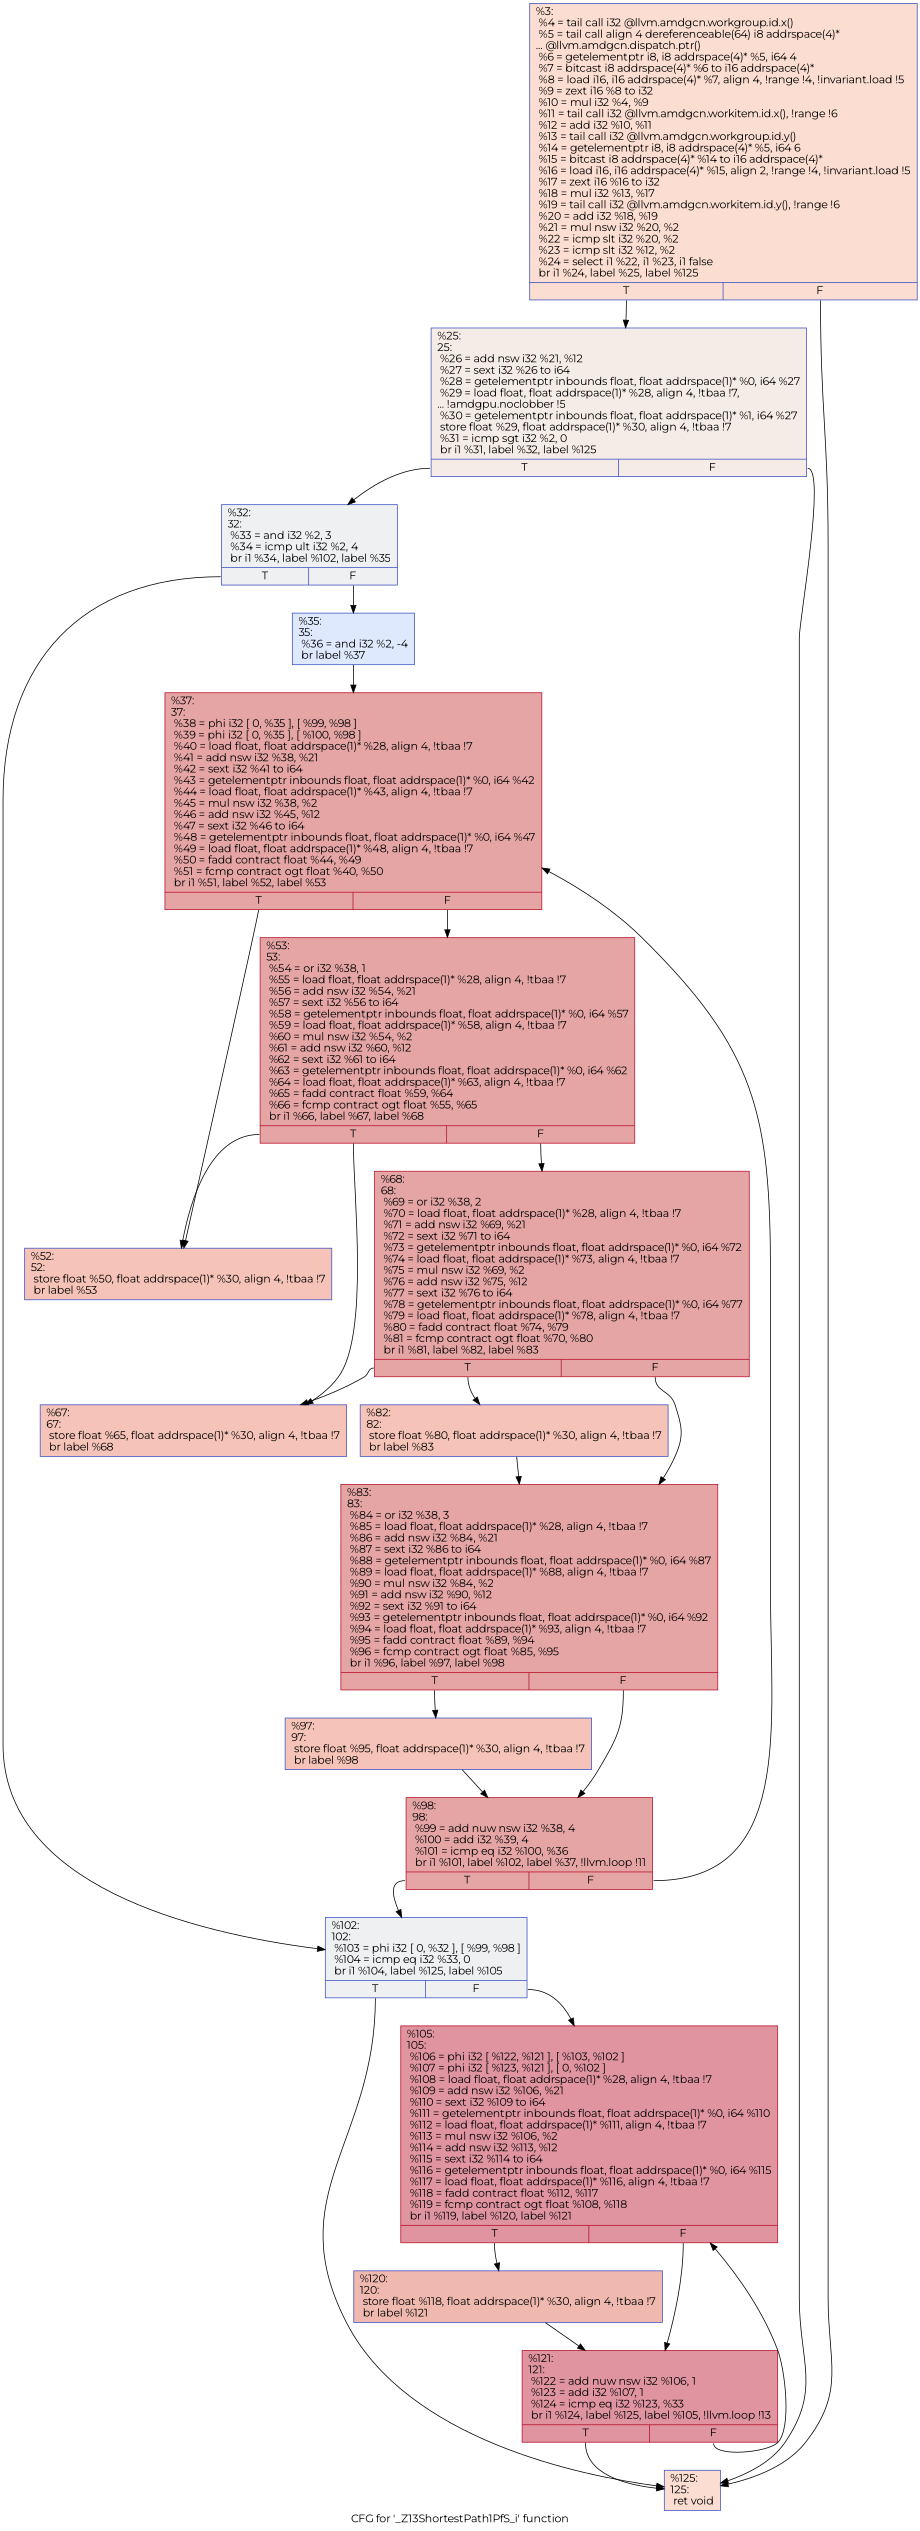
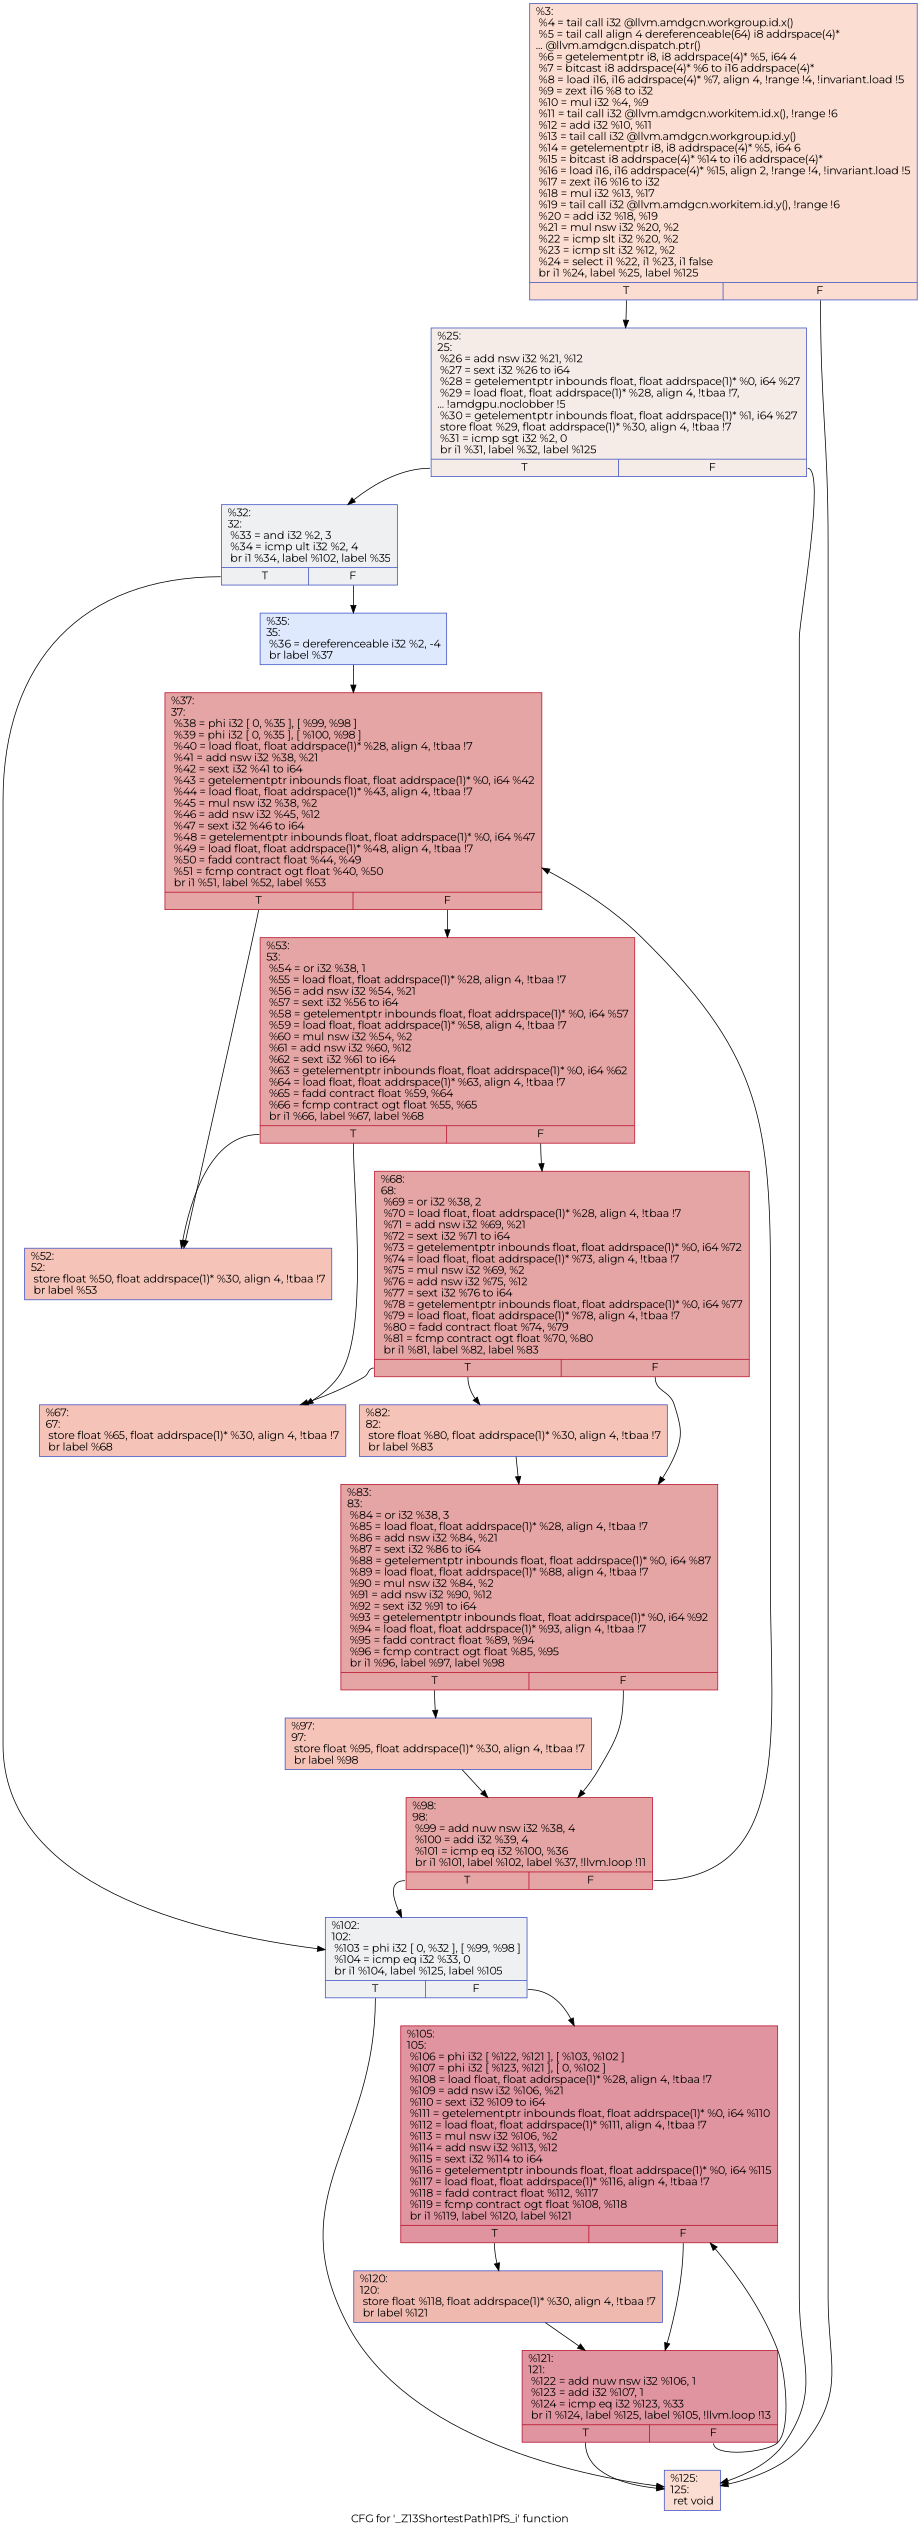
node "%35:": text "%36 = and i32 %2, -4" -> "%36 = dereferenceable i32 %2, -4"
